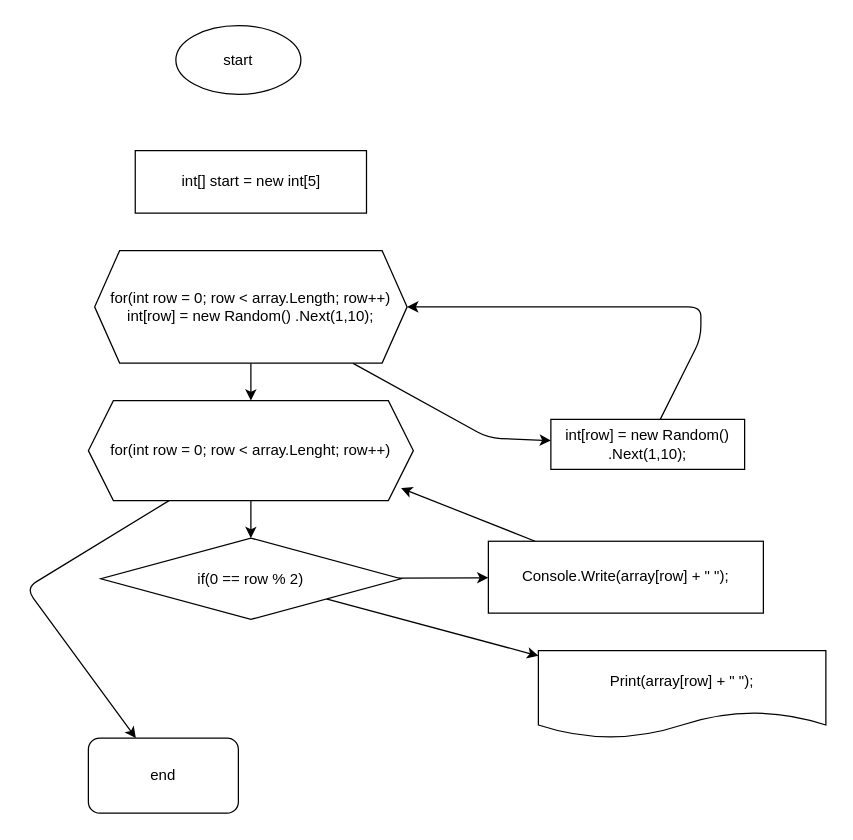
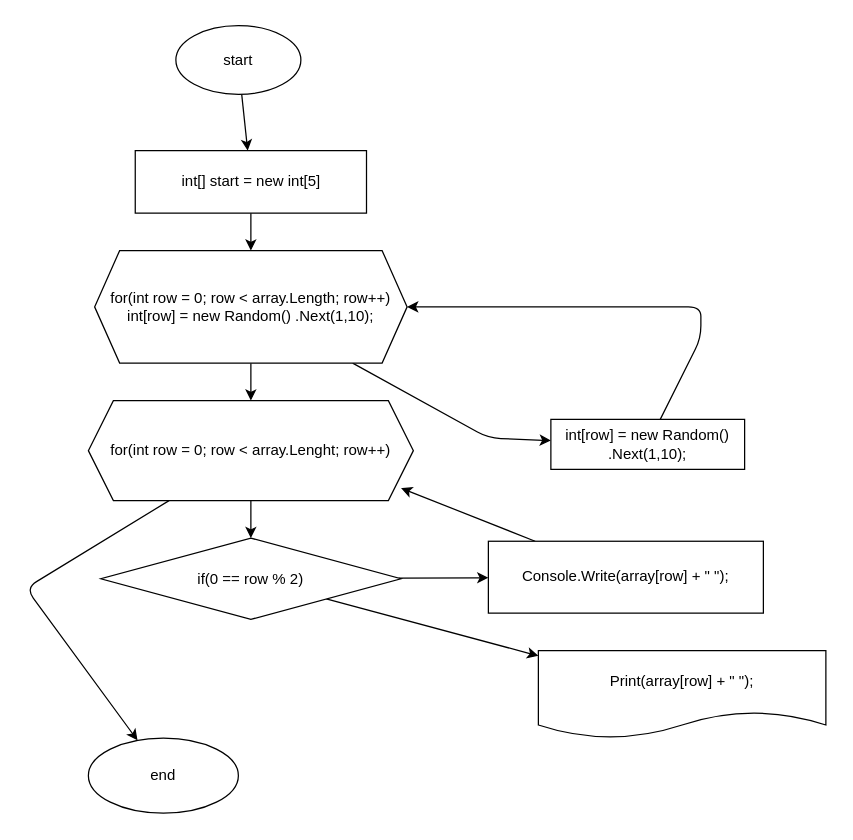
edge "start" -> "int[] start = new int[5]": added
edge "int[] start = new int[5]" -> "for(int row = 0; row < array.Length; row++) int[row] = new Random() .Next(1,10);": added
node "end": shape rounded rectangle -> ellipse
